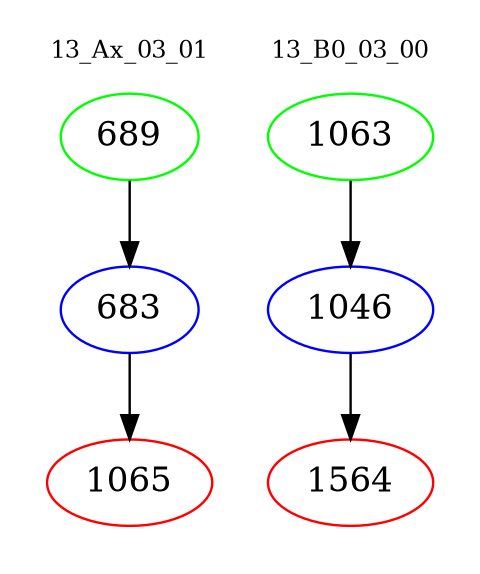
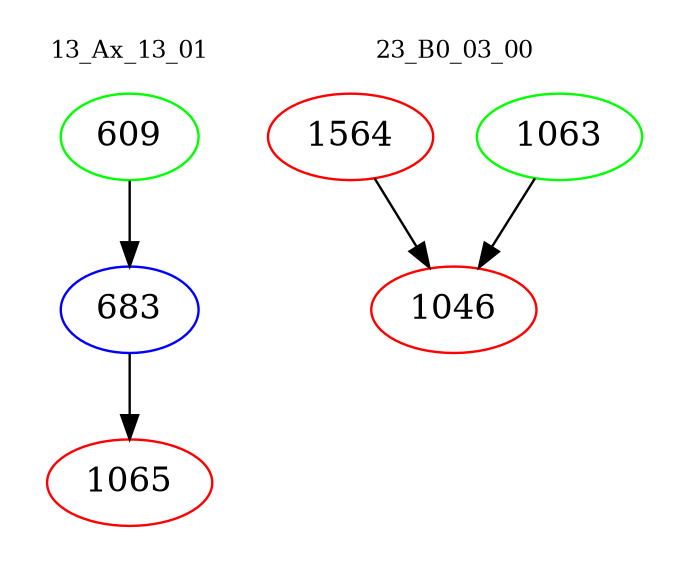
cluster "13_Ax_03_01": label "13_Ax_03_01" -> "13_Ax_13_01"
cluster "13_B0_03_00": label "13_B0_03_00" -> "23_B0_03_00"
node "689": label "689" -> "609"
node "1046": color blue -> red
edge "1046" -> "1564": reversed
